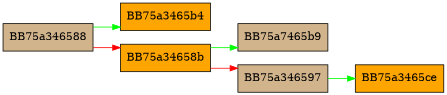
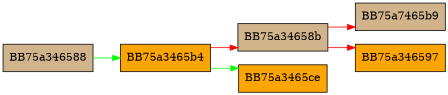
edge "BB75a346588" -> "BB75a34658b": now "BB75a3465b4" -> "BB75a34658b"
edge "BB75a34658b" -> "BB75a7465b9": color green -> red
node "BB75a34658b": fillcolor orange -> tan
node "BB75a346597": fillcolor tan -> orange
edge "BB75a346597" -> "BB75a3465ce": now "BB75a3465b4" -> "BB75a3465ce"
